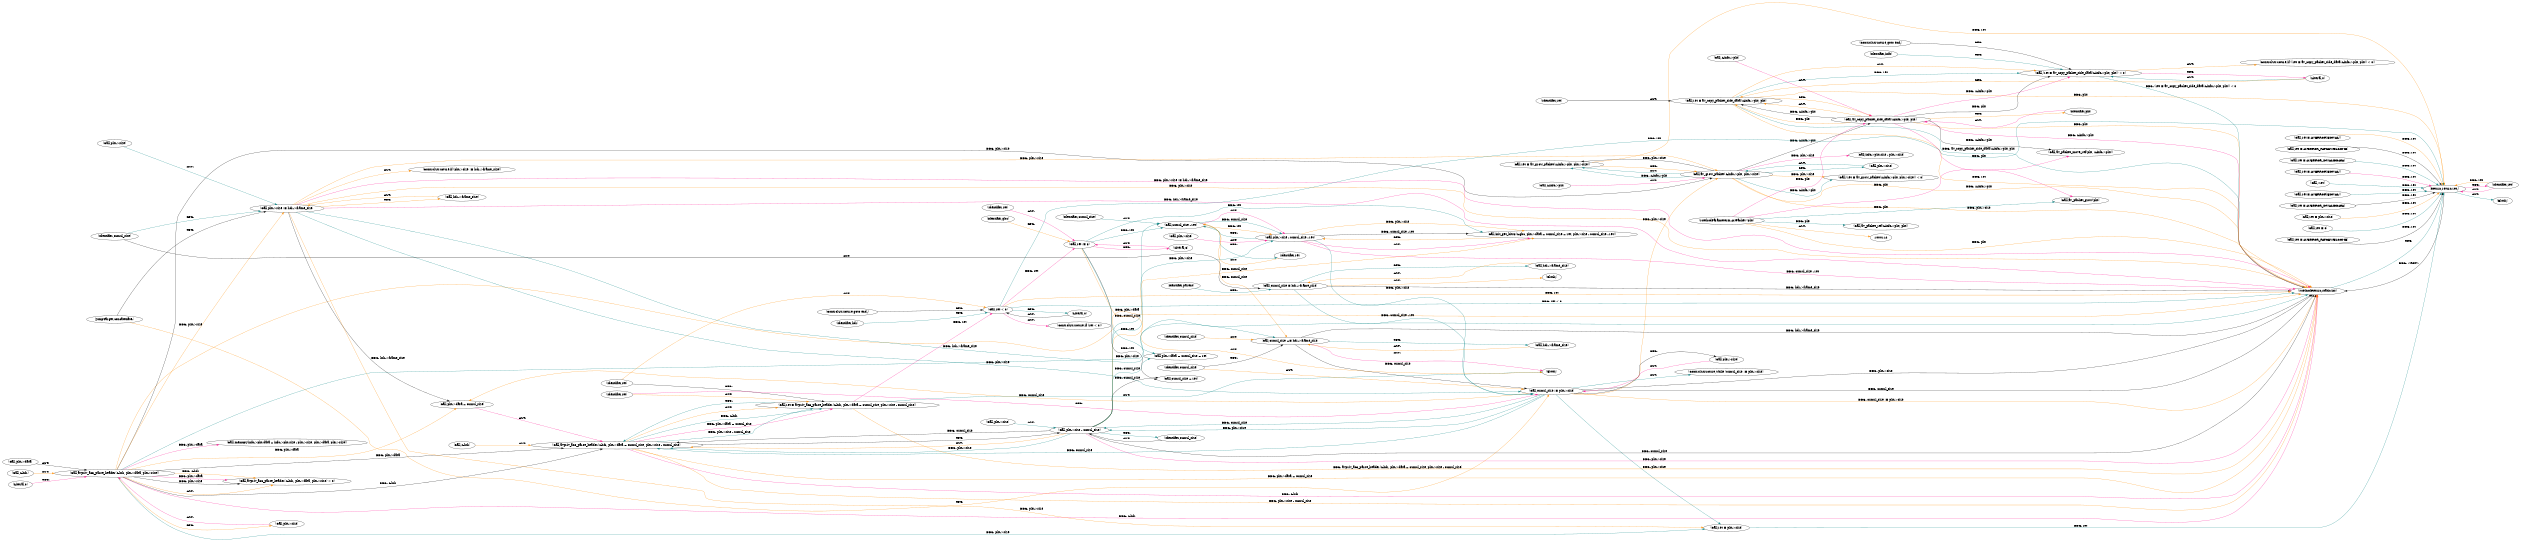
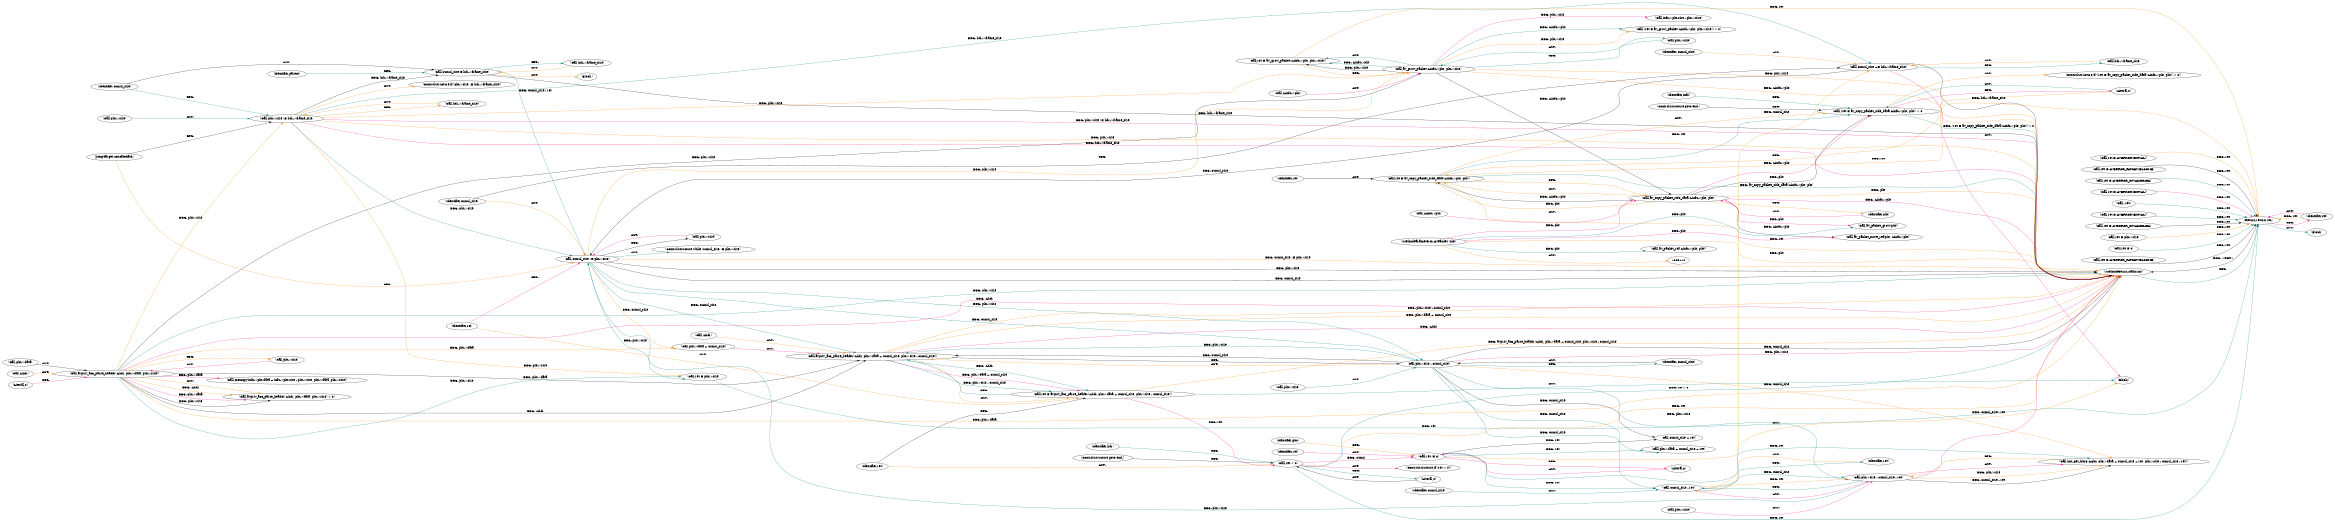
edge "(Call,ret = av_copy_packet_side_data(&info->pkt, pkt))" -> "(Return,return ret;)": label "DDG: pkt" -> "DDG: ret"
edge "(Call,ret < 0)" -> "(Call,ret /= 8)": label "DDG: ret" -> "DDG: cumul"
edge "(Call,pkt->size != hdr->frame_size)" -> "(Call,pkt->data + cumul_size)": now "(Call,pkt->size != hdr->frame_size)" -> "(Call,cumul_size = hdr->frame_size)"
